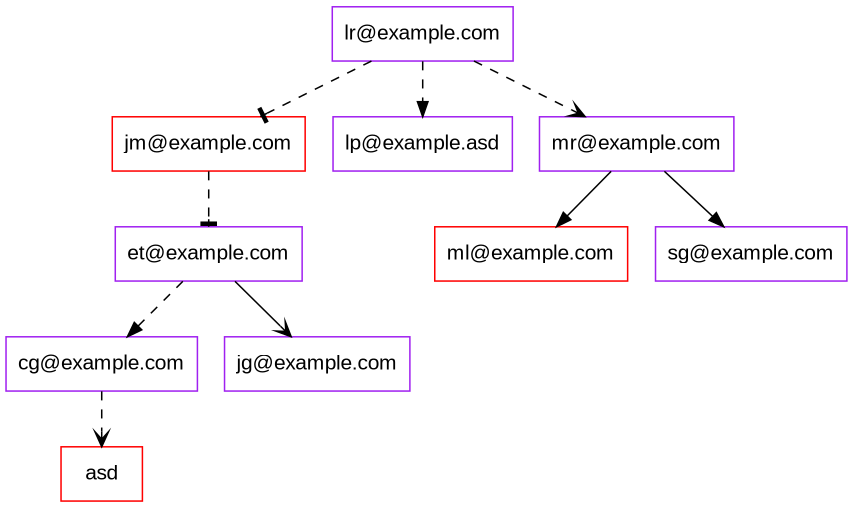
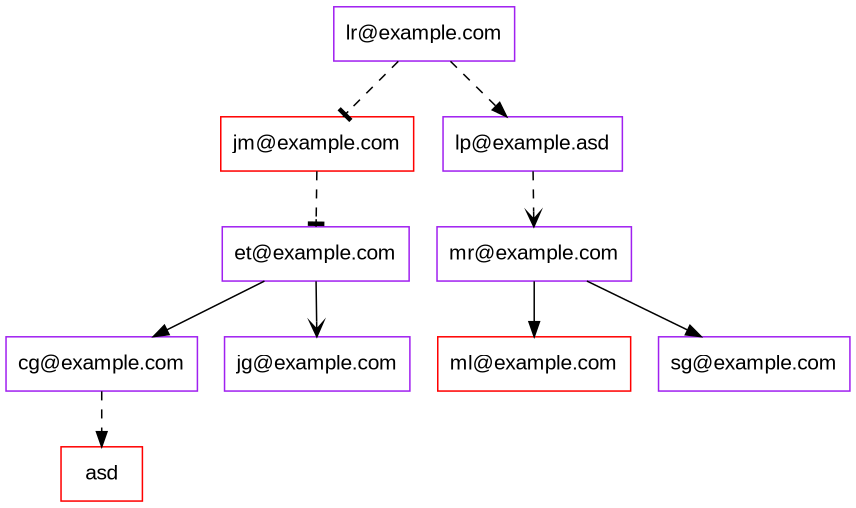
edge "lr@example.com" -> "mr@example.com": now "lp@example.asd" -> "mr@example.com"
edge "et@example.com" -> "cg@example.com": style dashed -> solid
edge "cg@example.com" -> "asd": arrowhead vee -> normal
